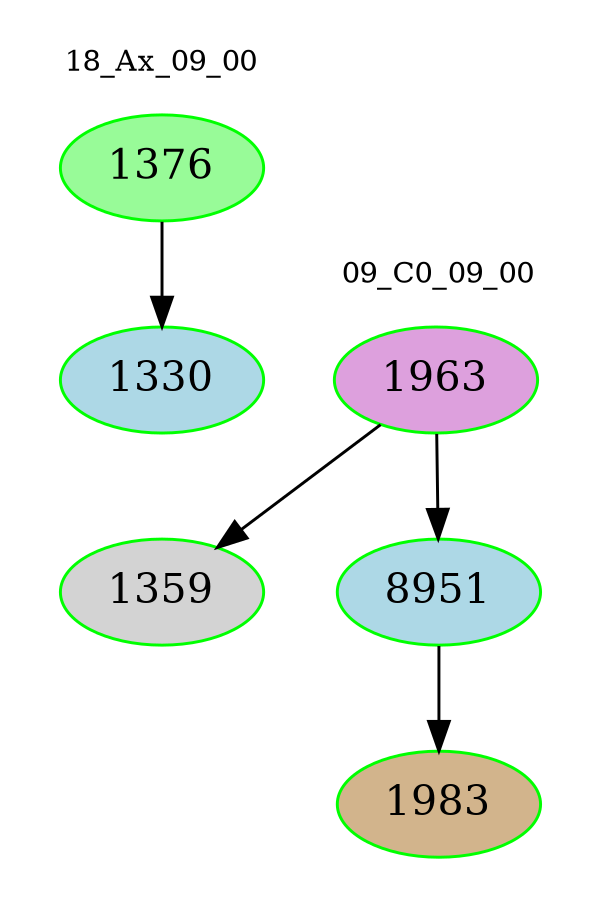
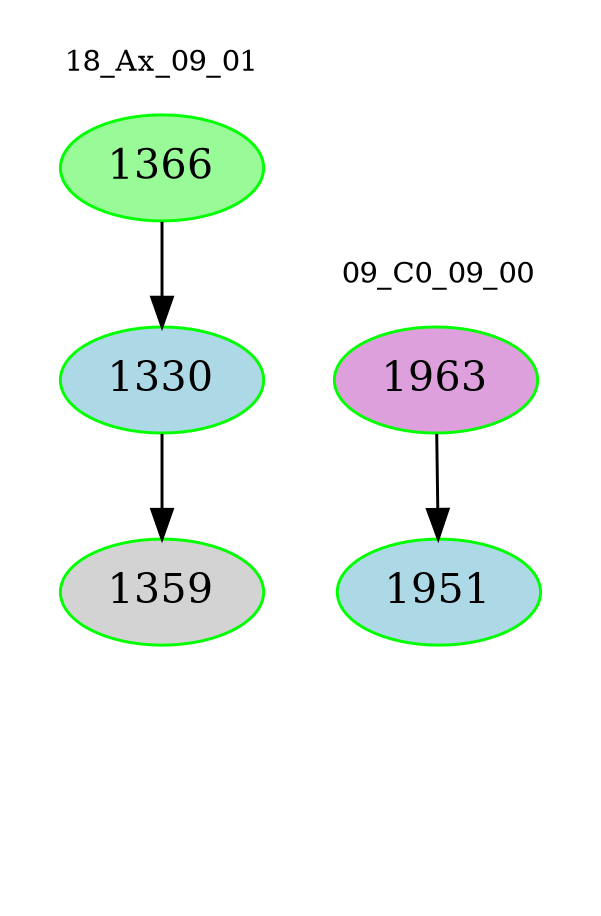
cluster "18_Ax_09_00": label "18_Ax_09_00" -> "18_Ax_09_01"
node "1376": label "1376" -> "1366"
edge "1963" -> "1359": now "1330" -> "1359"
node "8951": label "8951" -> "1951"
node "1983": removed
